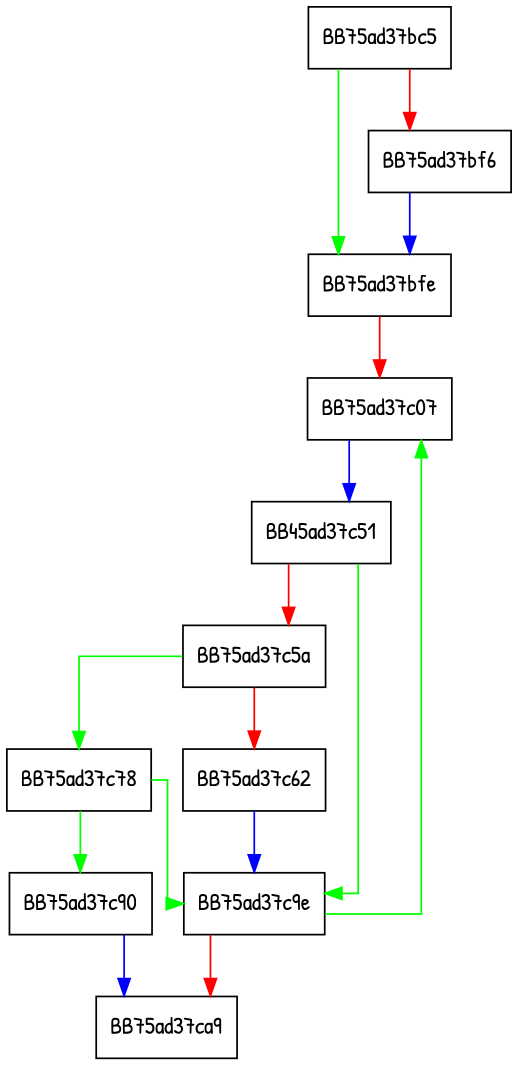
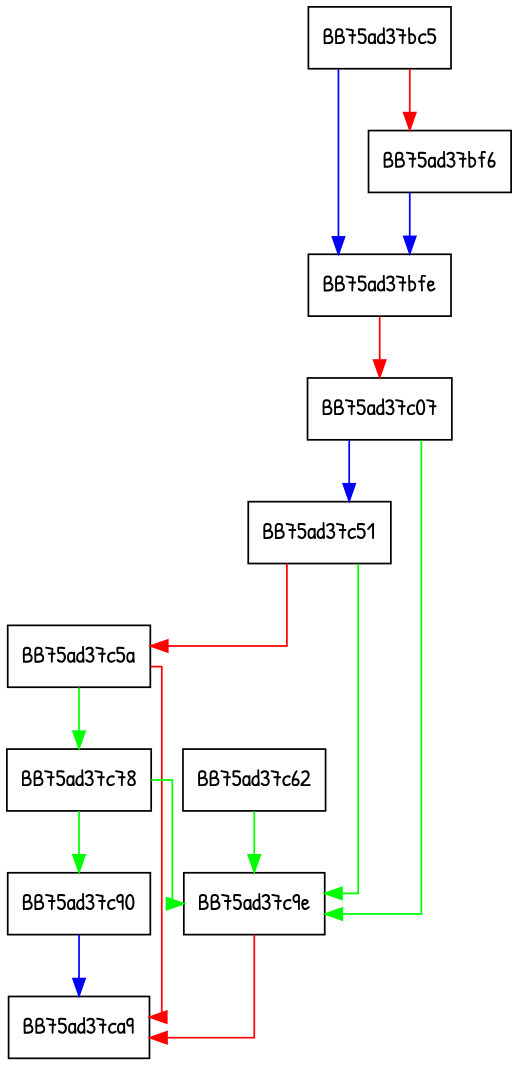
edge "BB75ad37bc5" -> "BB75ad37bfe": color green -> blue
node "BB45ad37c51": label "BB45ad37c51" -> "BB75ad37c51"
edge "BB75ad37c5a" -> "BB75ad37c62": now "BB75ad37c5a" -> "BB75ad37ca9"
edge "BB75ad37c9e" -> "BB75ad37c07": reversed
edge "BB75ad37c62" -> "BB75ad37c9e": color blue -> green
